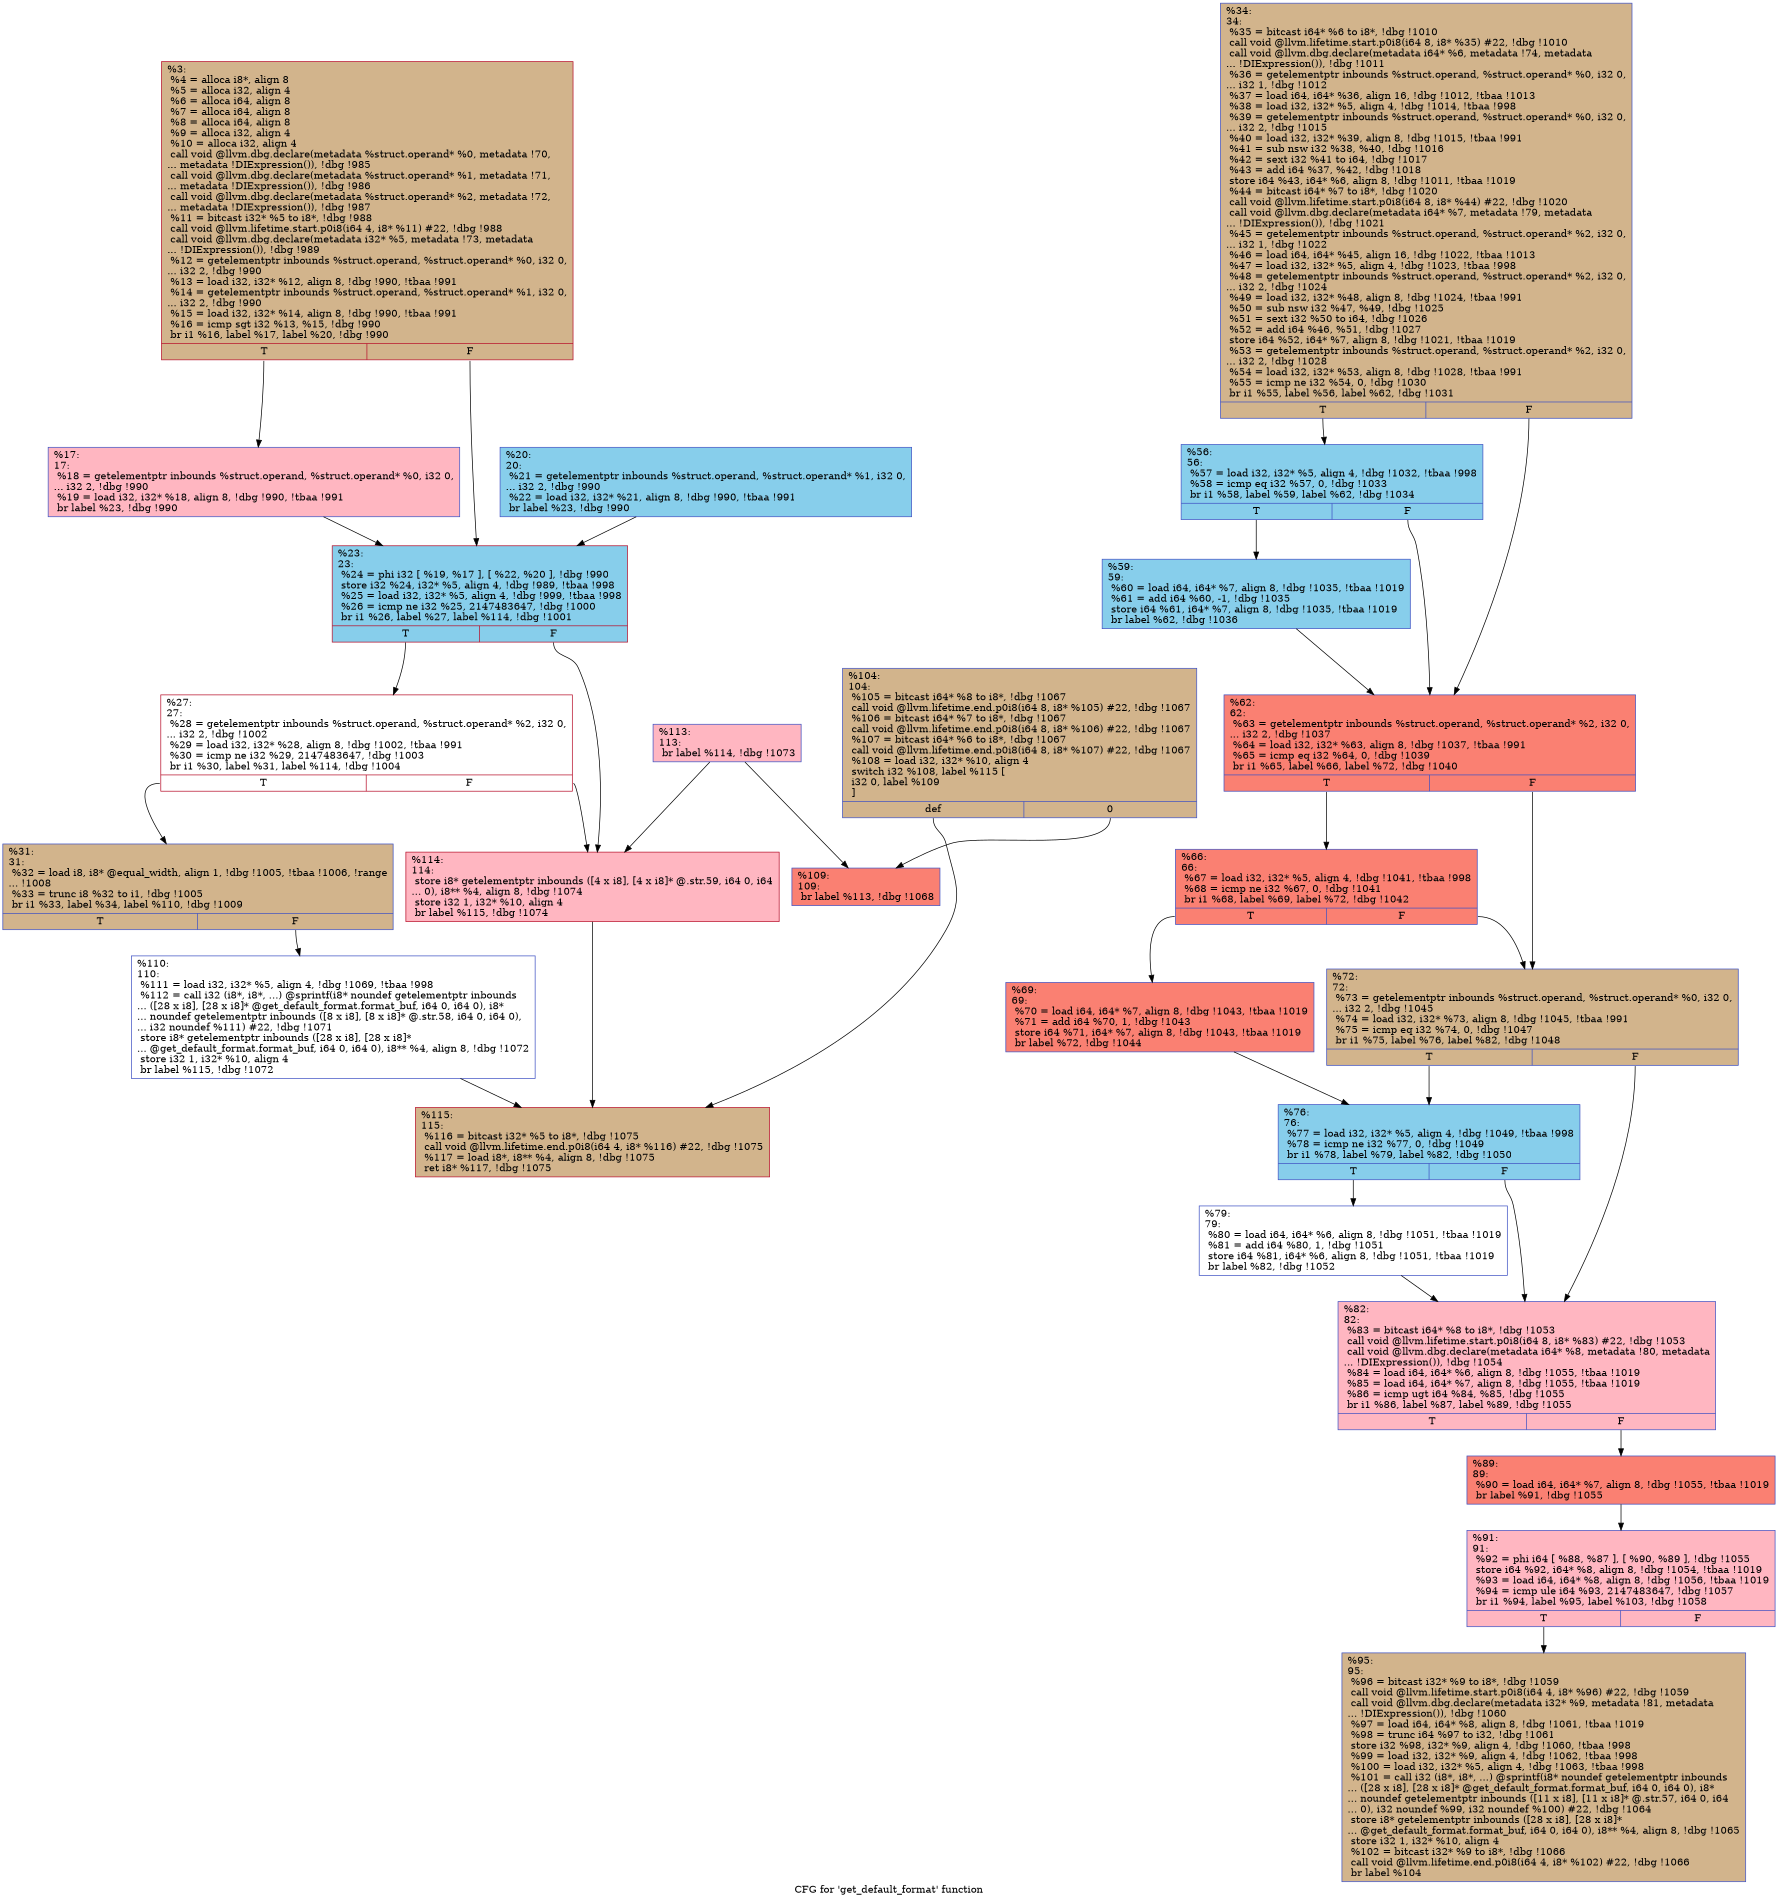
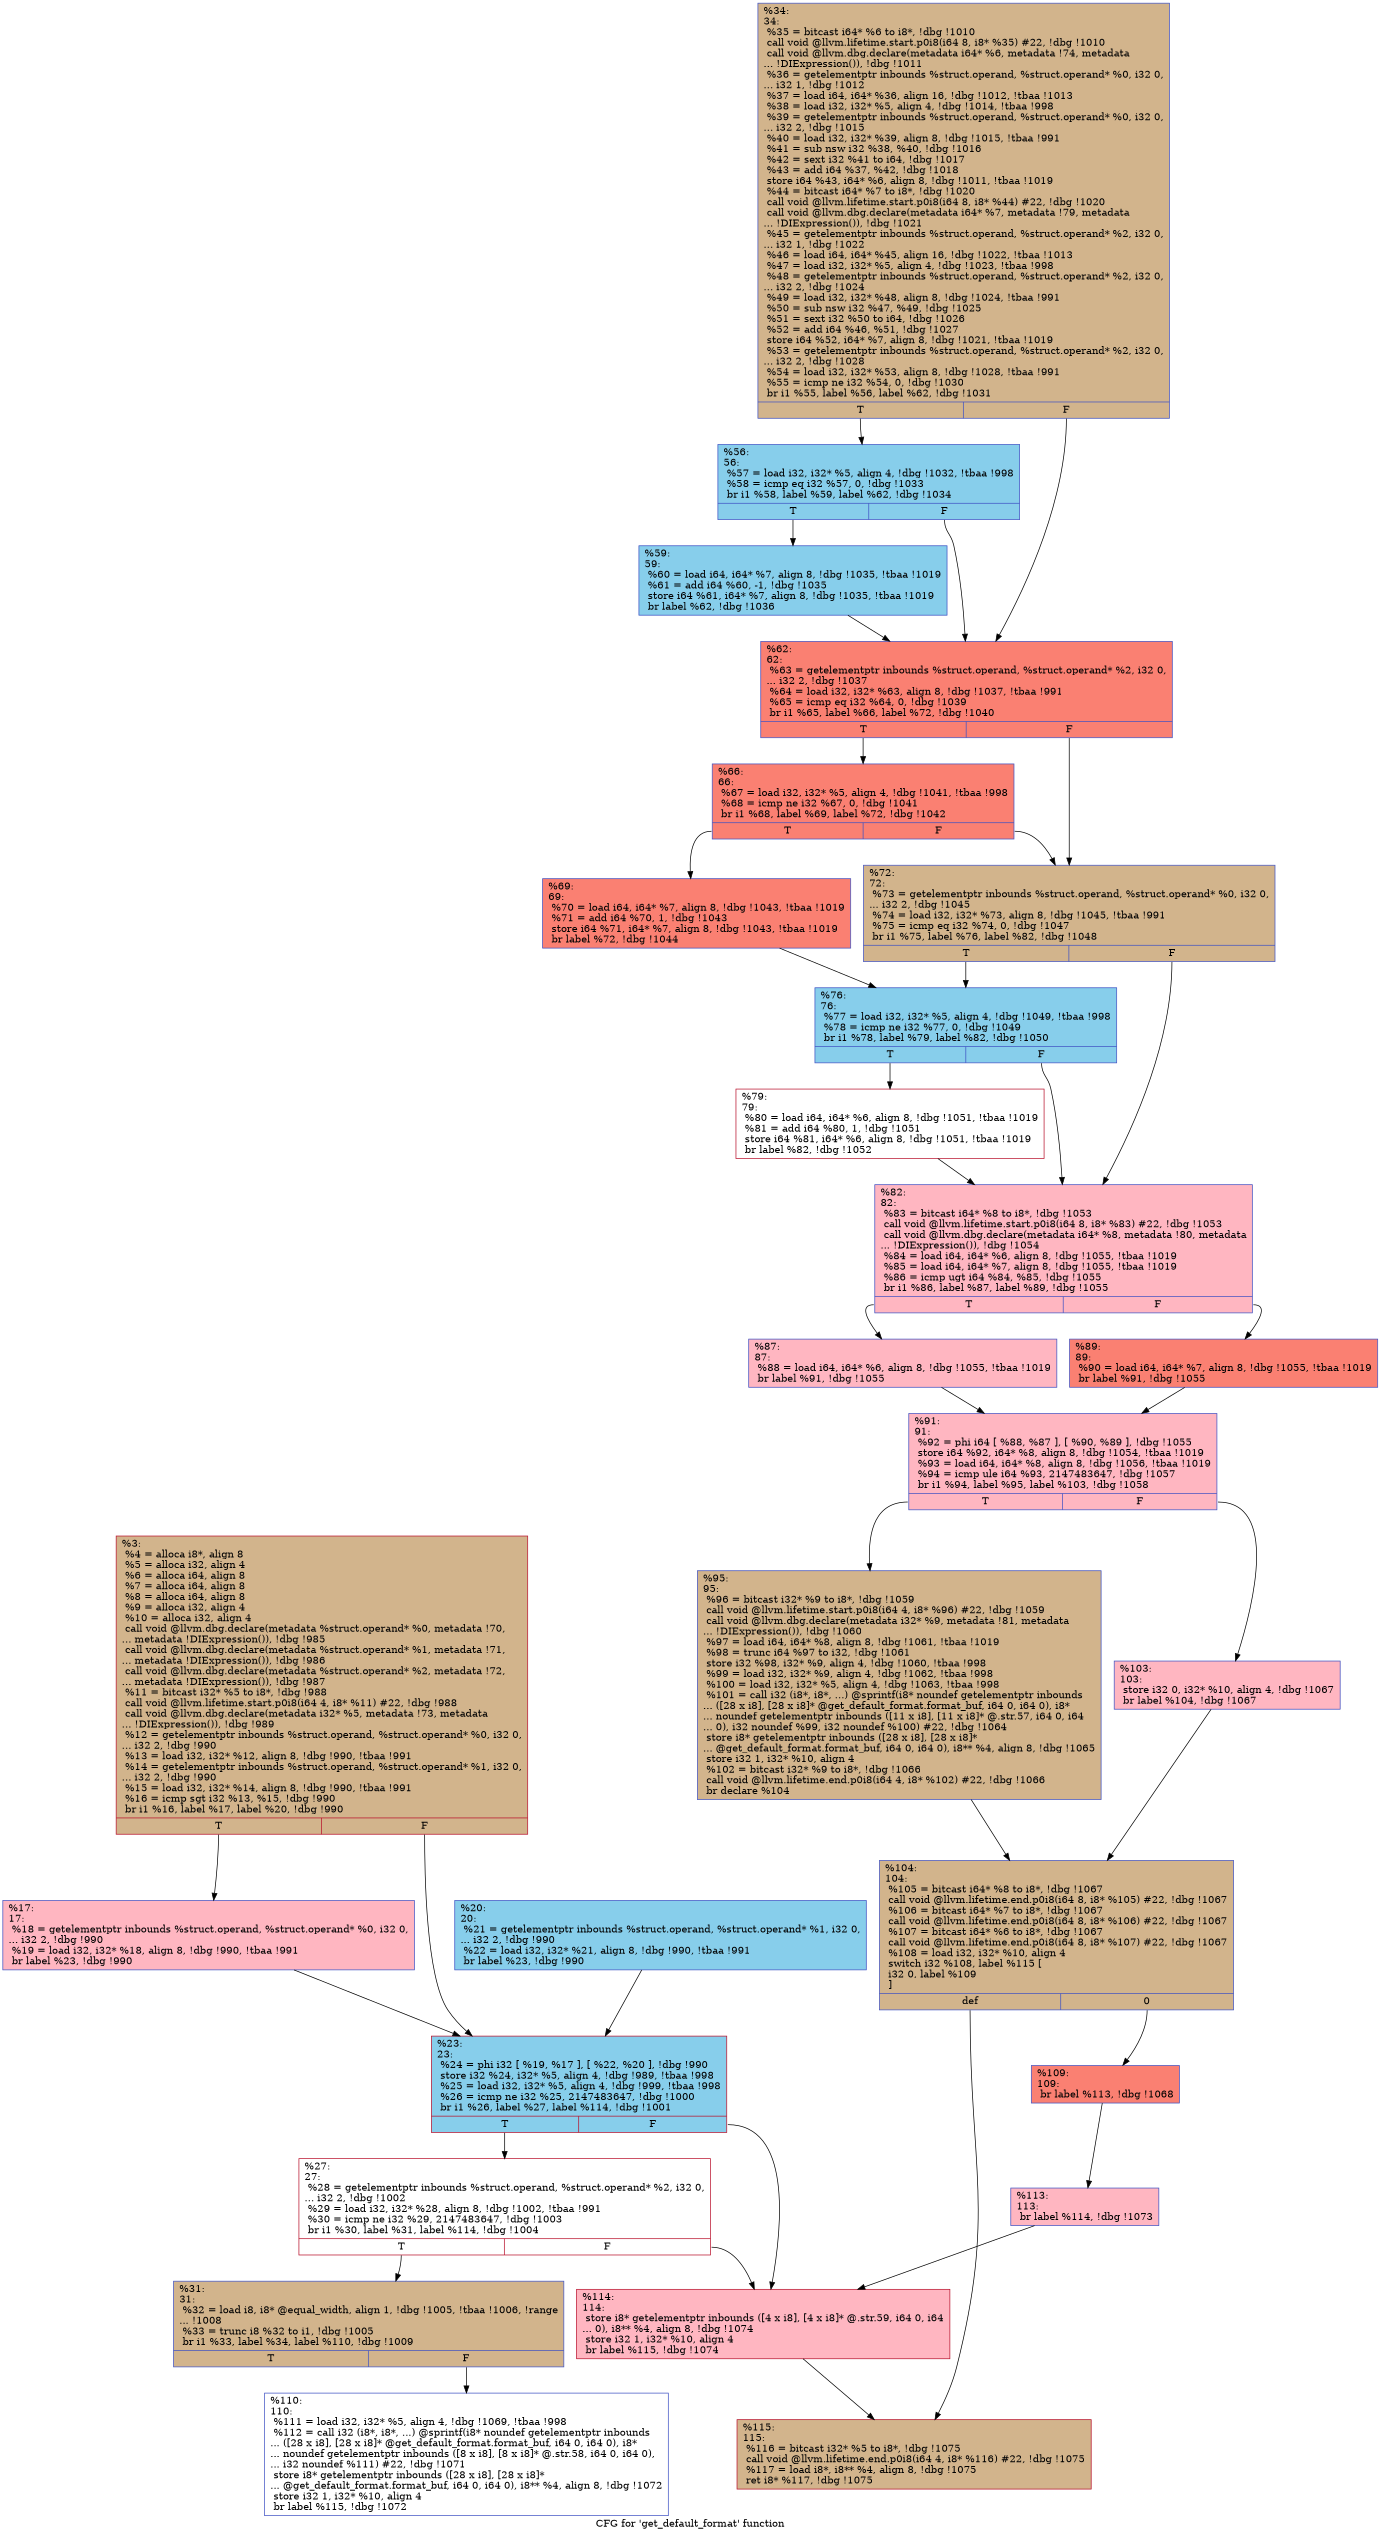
edge "%113:" -> "%109:": reversed
edge "%110:" -> "%115:": removed
node "%79:": color #3d50c3ff -> #b70d28ff
node "%87:": added
node "%103:": added
edge "%95:" -> "%104:": added
node "%95:": text "br label %104" -> "br declare %104"
